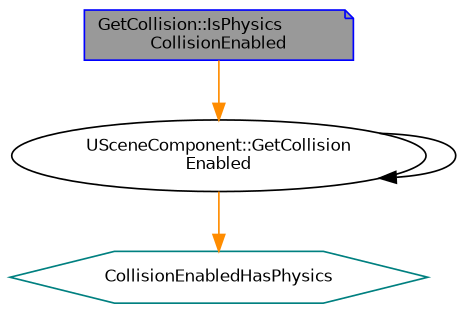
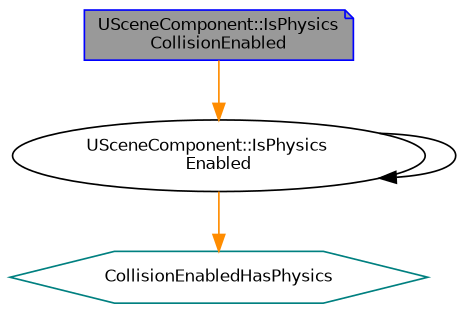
node "GetCollision::IsPhysics CollisionEnabled": label "GetCollision::IsPhysics CollisionEnabled" -> "USceneComponent::IsPhysics CollisionEnabled"
node "USceneComponent::GetCollision Enabled": label "USceneComponent::GetCollision Enabled" -> "USceneComponent::IsPhysics Enabled"
